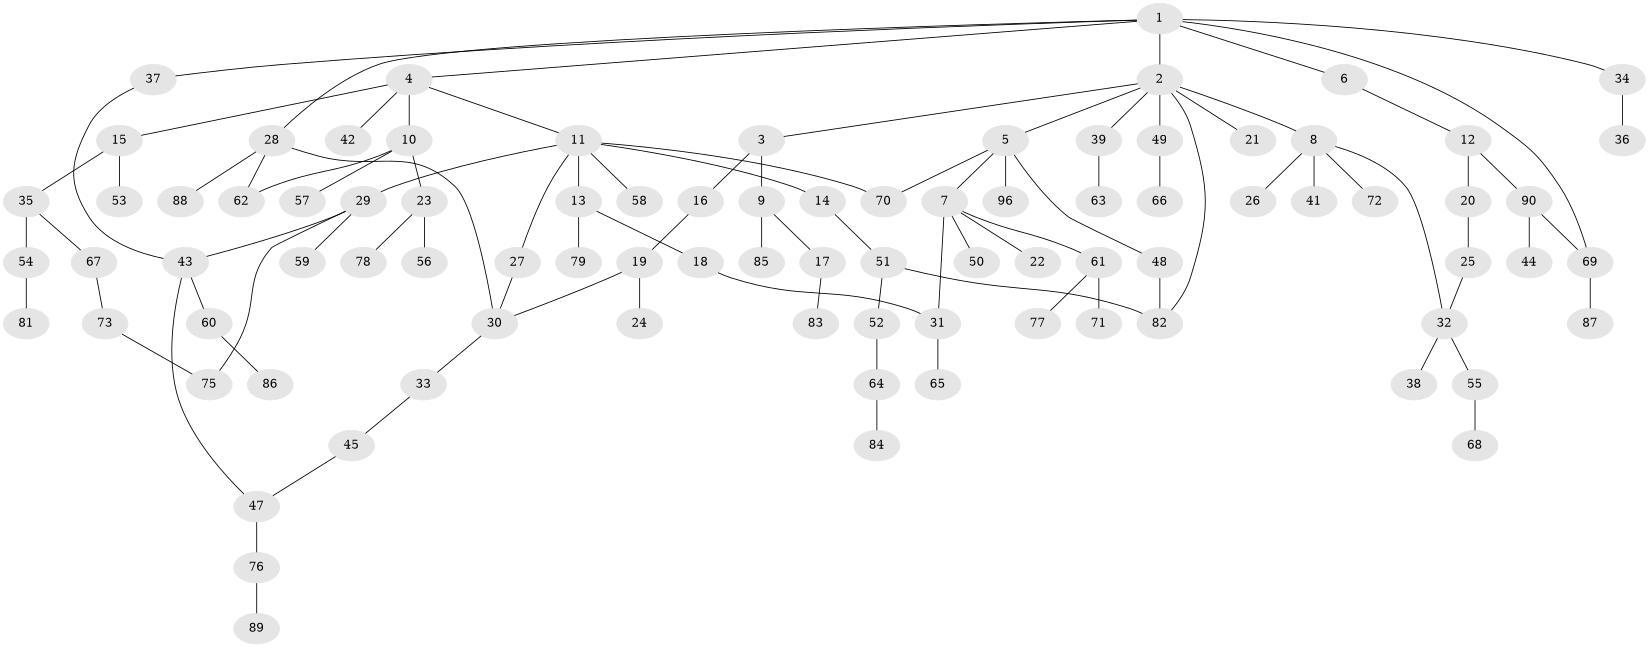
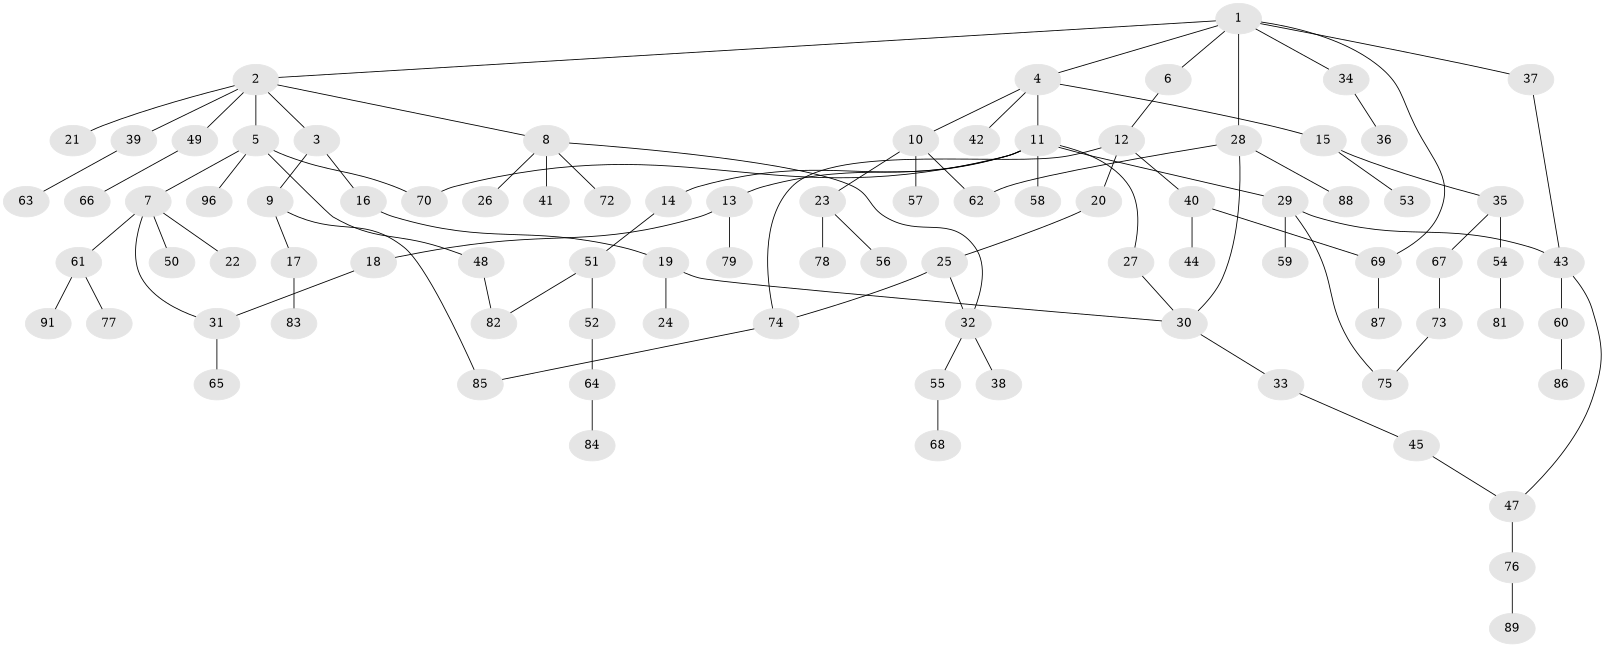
edge "2" -- "82": removed
node "90": label "90" -> "40"
node "74": added
node "71": label "71" -> "91"
